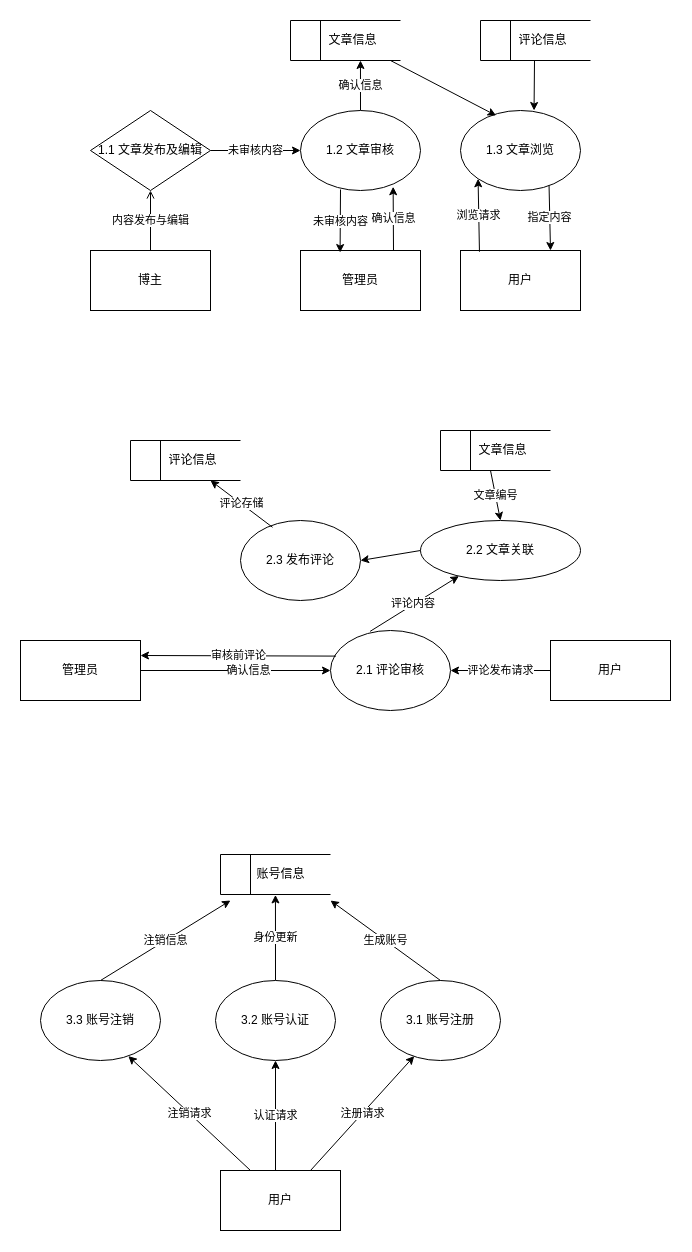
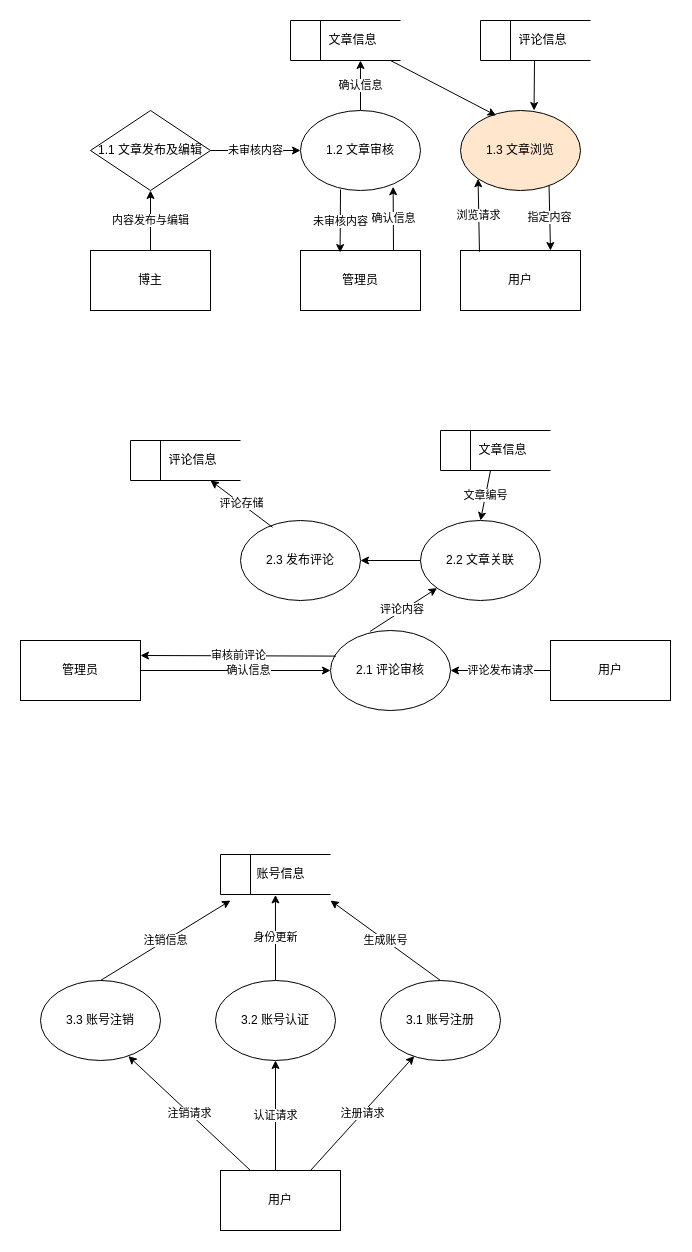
node "1.3 文章浏览": fillcolor #ffffff -> #ffe6cc
edge "博主" -> "1.1 文章发布及编辑": arrowhead open -> classic
node "2.2 文章关联": size 160x60 -> 120x80
